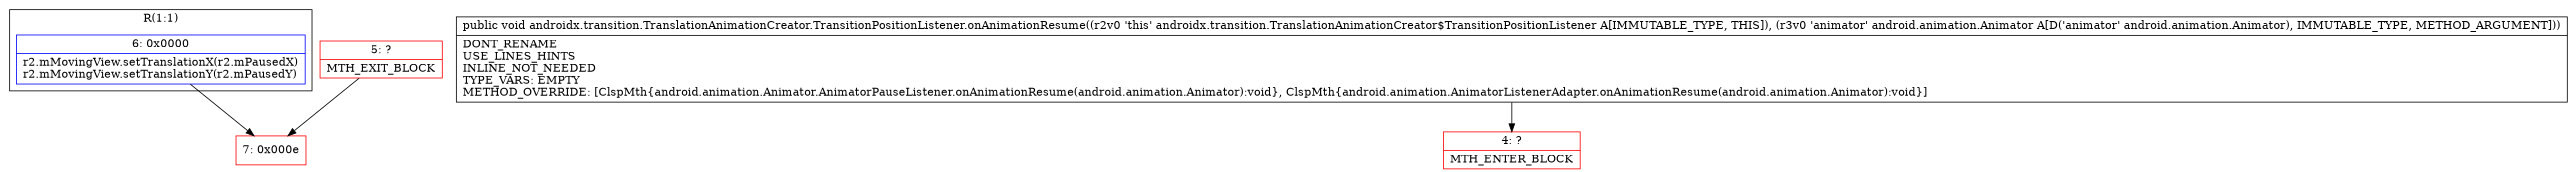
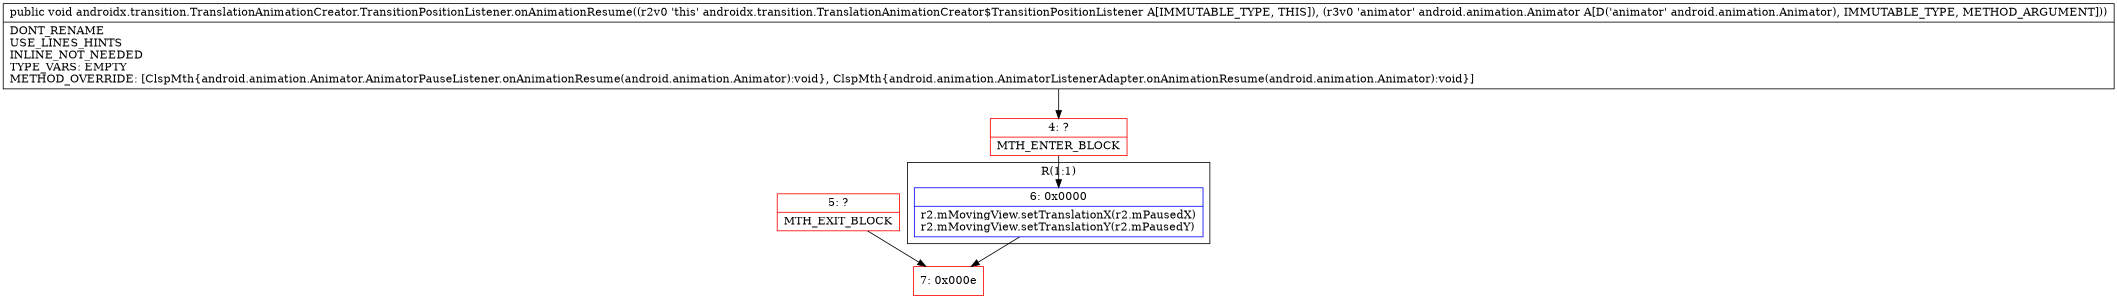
edge "4: ?" -> "6: 0x0000": added
